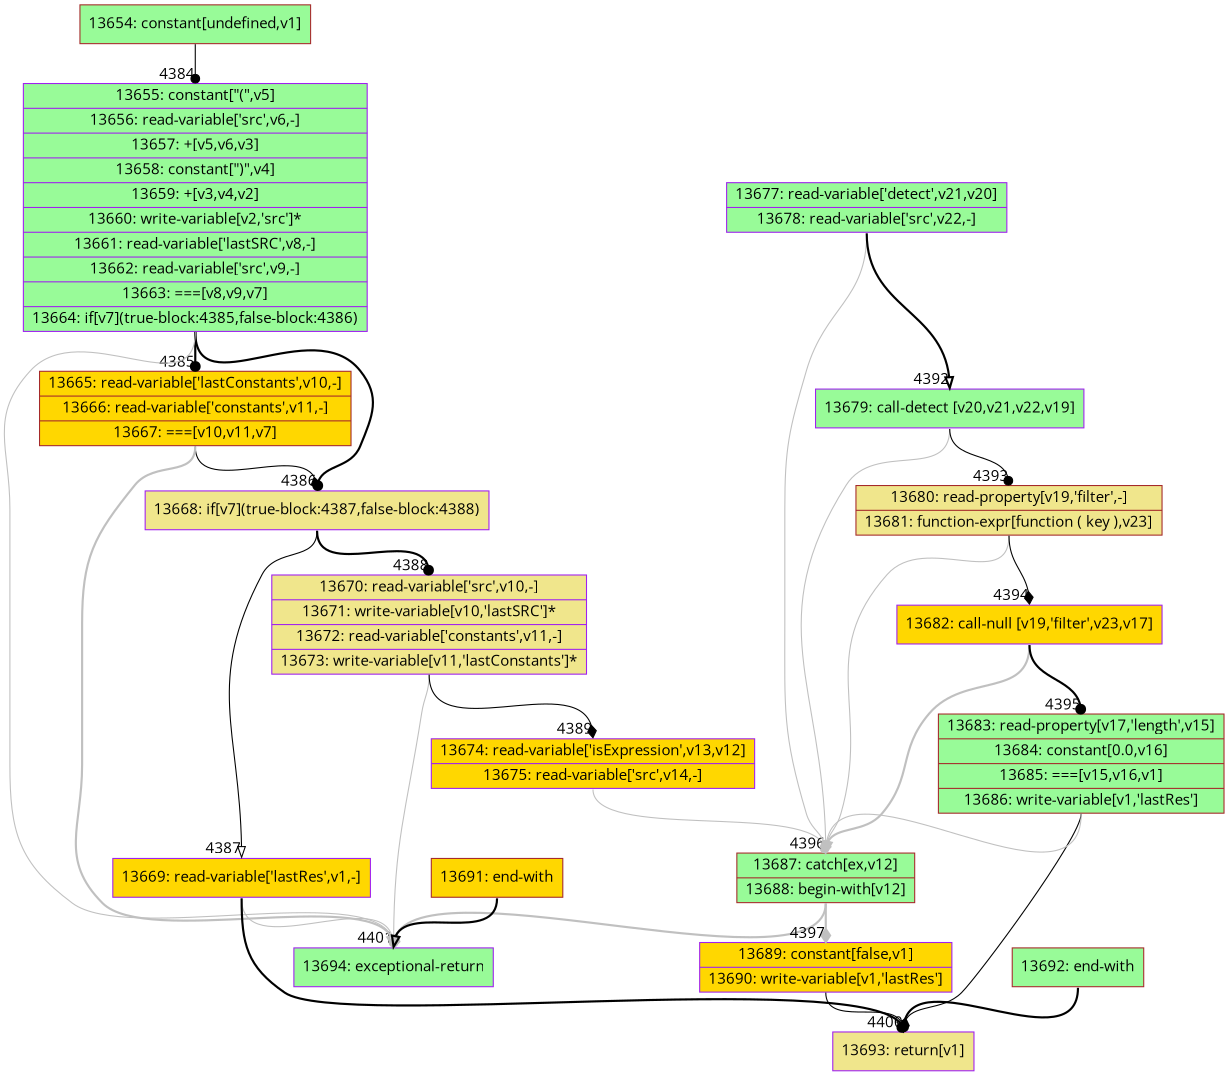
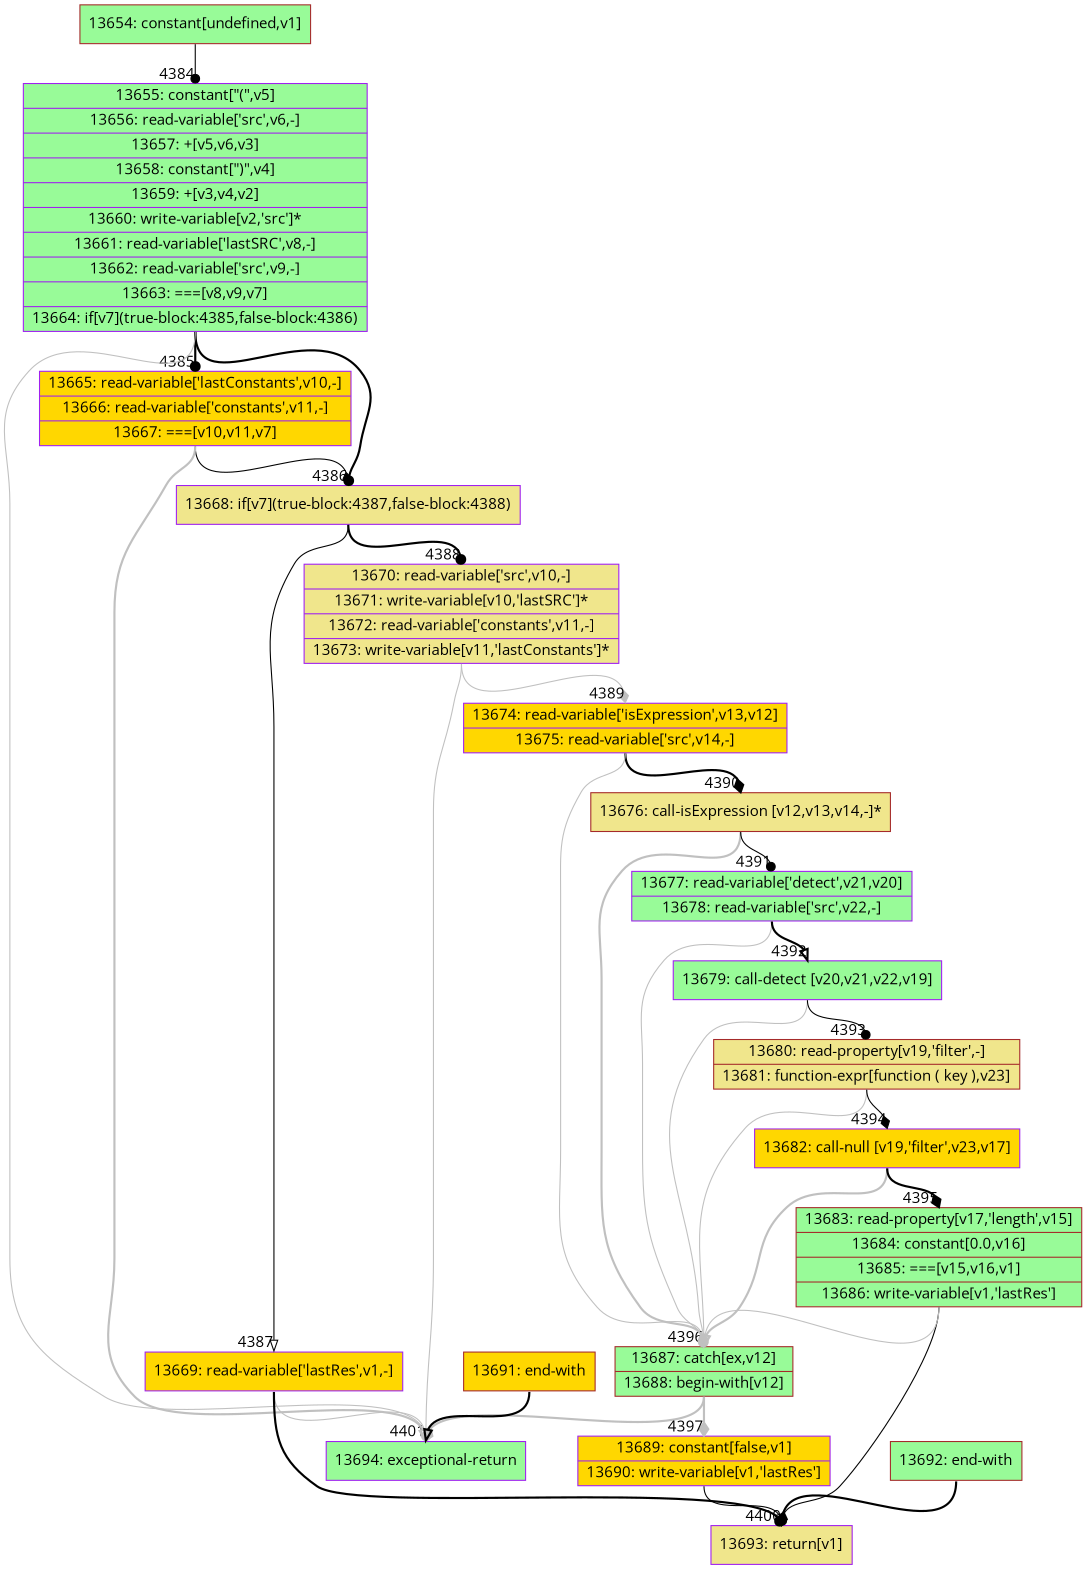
node "13665: read-variable['lastConstants',v10,-]": color brown -> purple
edge "13682: call-null [v19,'filter',v23,v17]" -> "13683: read-property[v17,'length',v15]": arrowhead dot -> diamond
edge "13670: read-variable['src',v10,-]" -> "13674: read-variable['isExpression',v13,v12]": color black -> gray
node "13676: call-isExpression [v12,v13,v14,-]*": added
